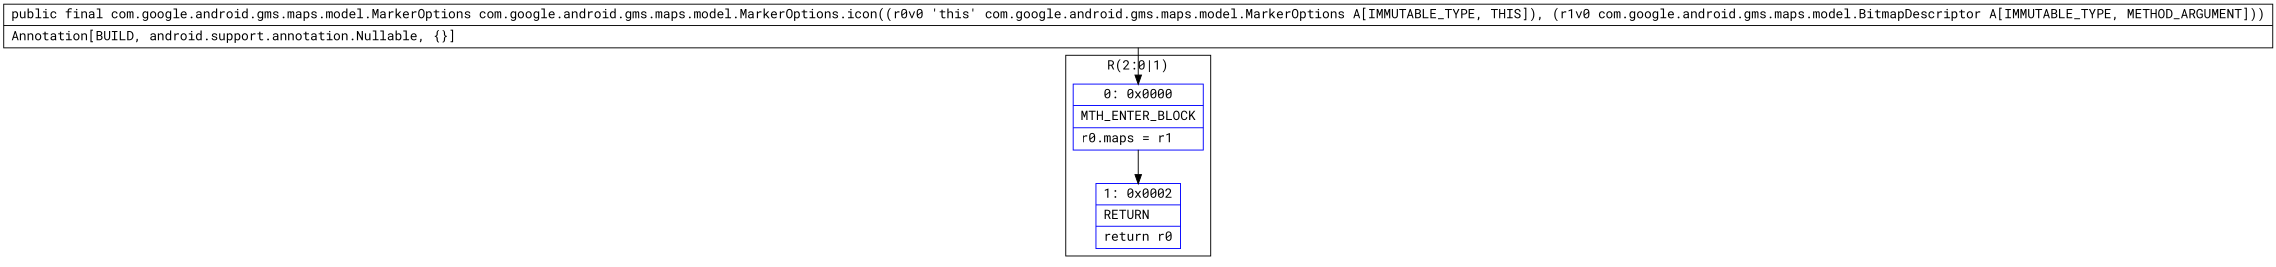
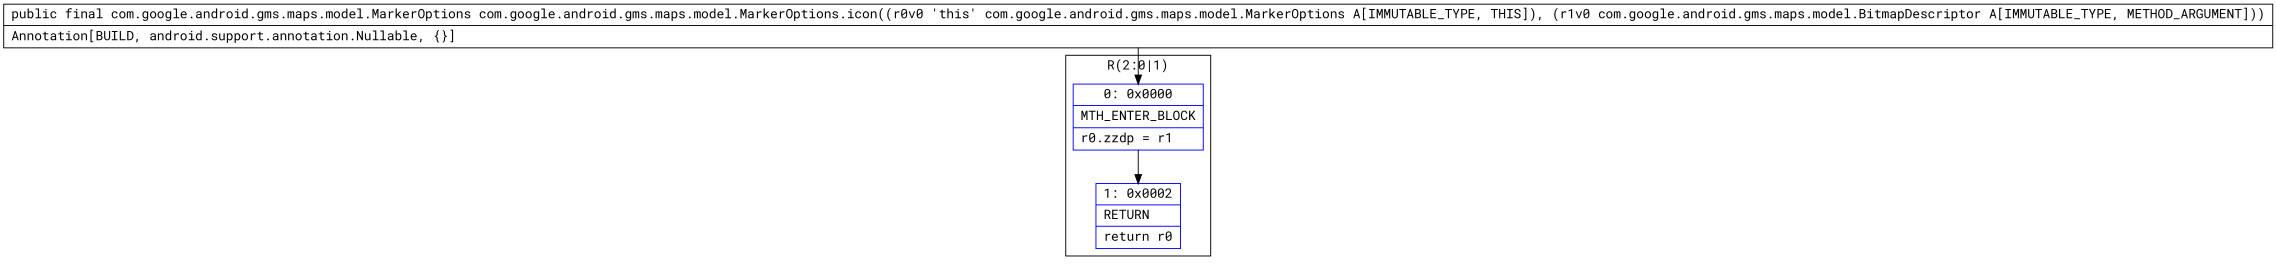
node "0: 0x0000": text "r0.maps = r1" -> "r0.zzdp = r1"
